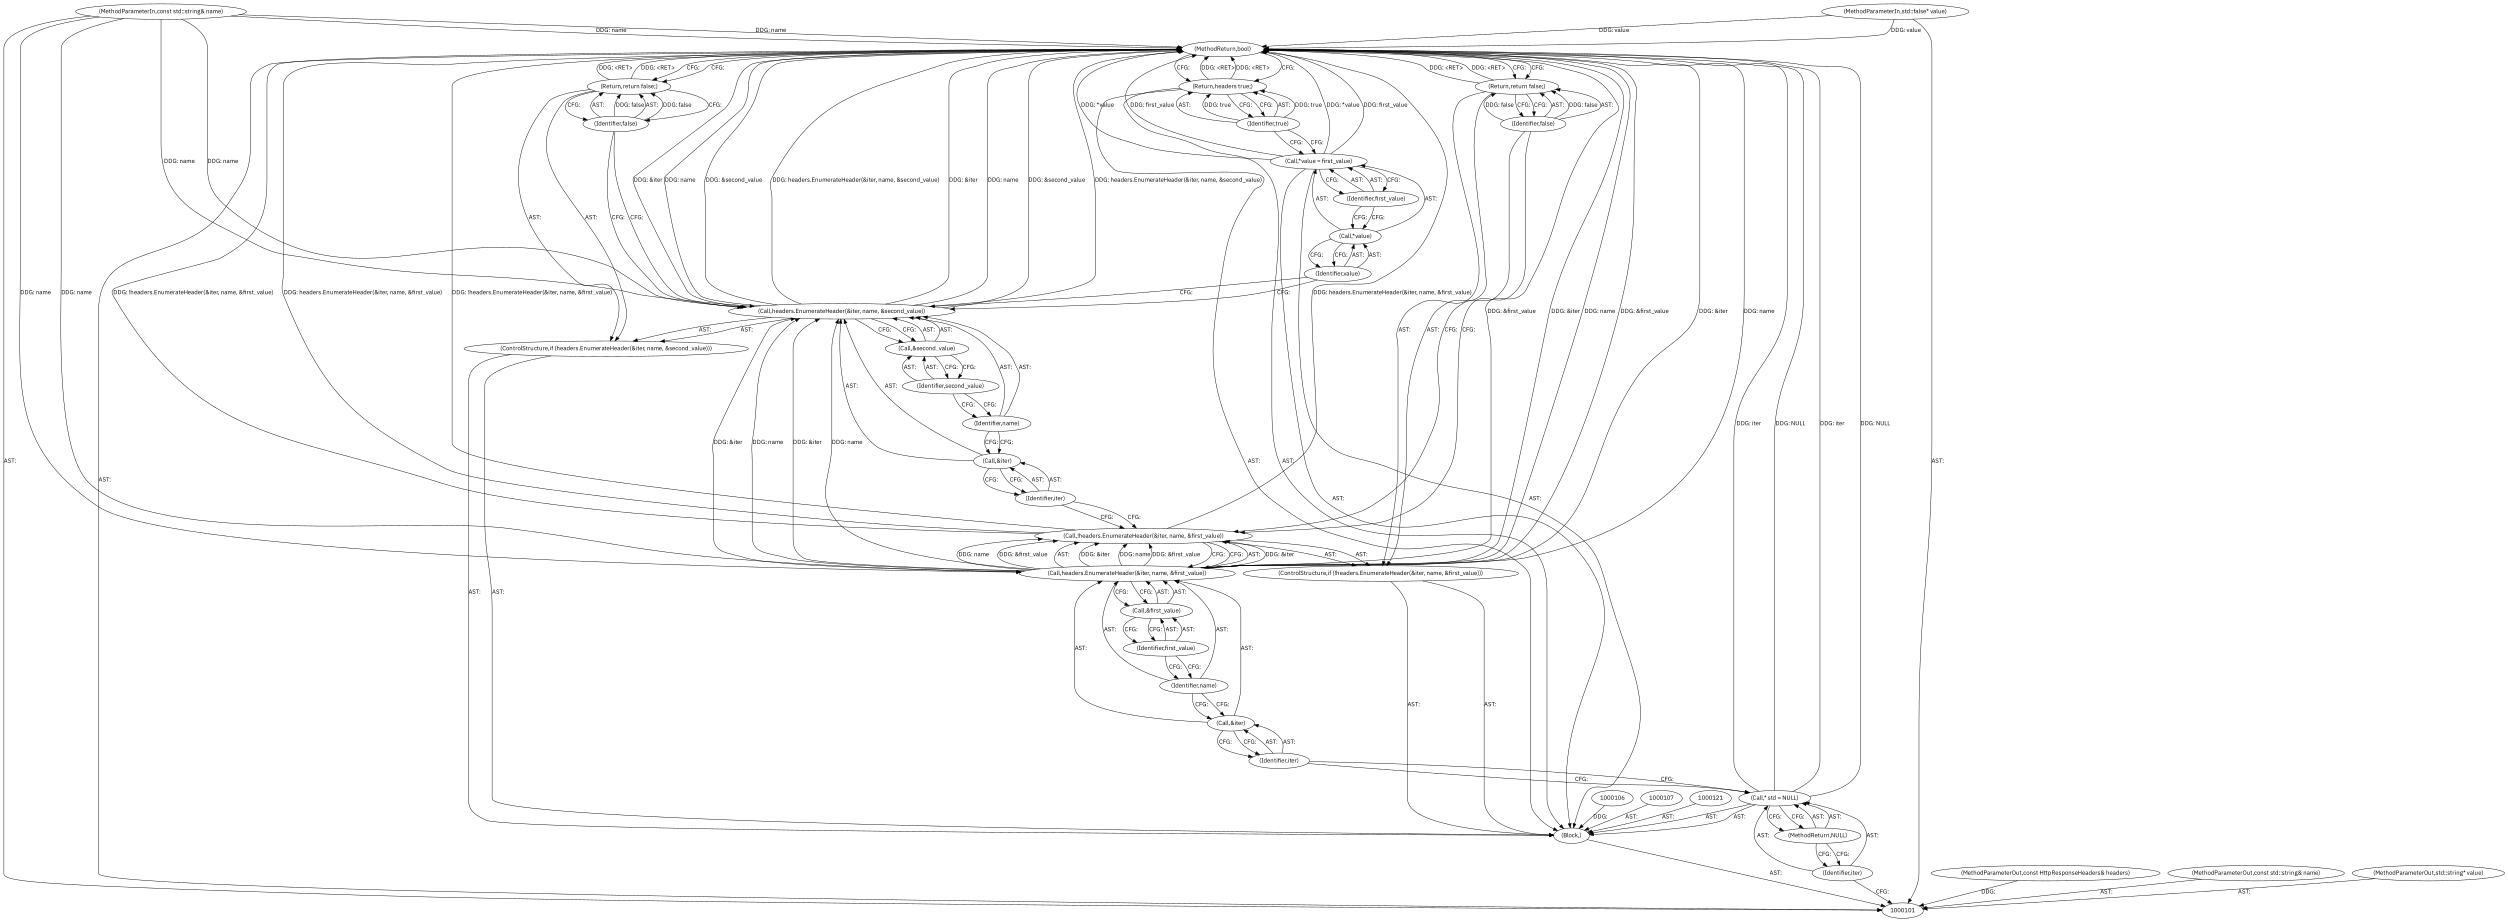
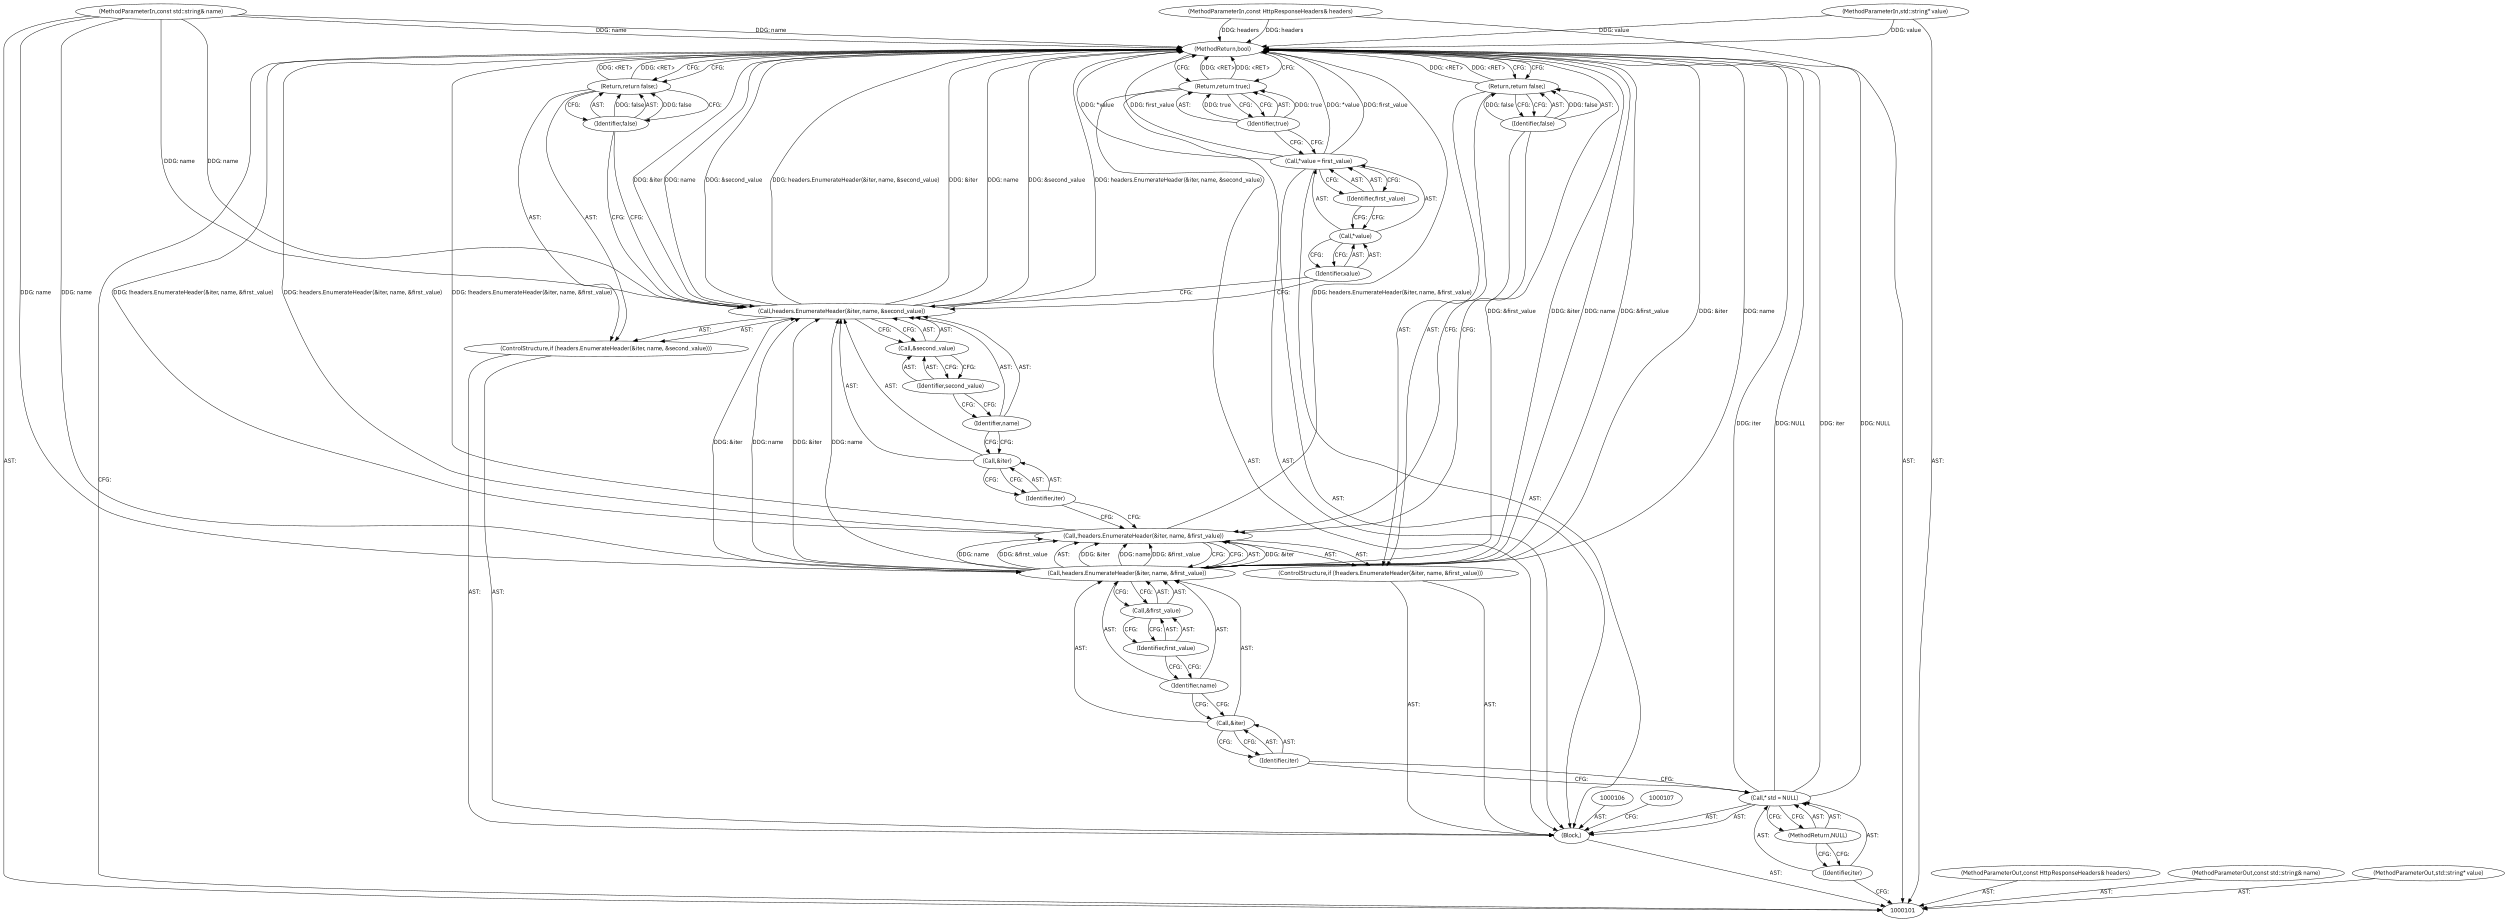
node "(MethodParameterIn,const HttpResponseHeaders& headers)": added
node "(MethodParameterIn,std::false* value)": label "(MethodParameterIn,std::false* value)" -> "(MethodParameterIn,std::string* value)"
node "(Return,headers true;)": label "(Return,headers true;)" -> "(Return,return true;)"
edge "(MethodReturn,bool)" -> "1000101": label "AST: " -> "CFG: "
node "1000121": removed
edge "1000106" -> "(Block,)": label "DDG: " -> "AST: "
edge "1000107" -> "(Block,)": label "AST: " -> "CFG: "
edge "(MethodParameterOut,const HttpResponseHeaders& headers)" -> "1000101": label "DDG: " -> "AST: "
